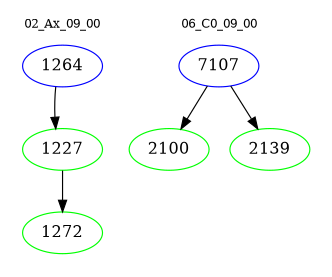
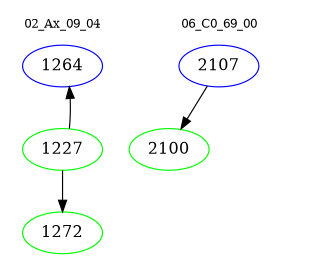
cluster "02_Ax_09_00": label "02_Ax_09_00" -> "02_Ax_09_04"
cluster "06_C0_09_00": label "06_C0_09_00" -> "06_C0_69_00"
node "7107": label "7107" -> "2107"
edge "1264" -> "1227": reversed
node "2139": removed
